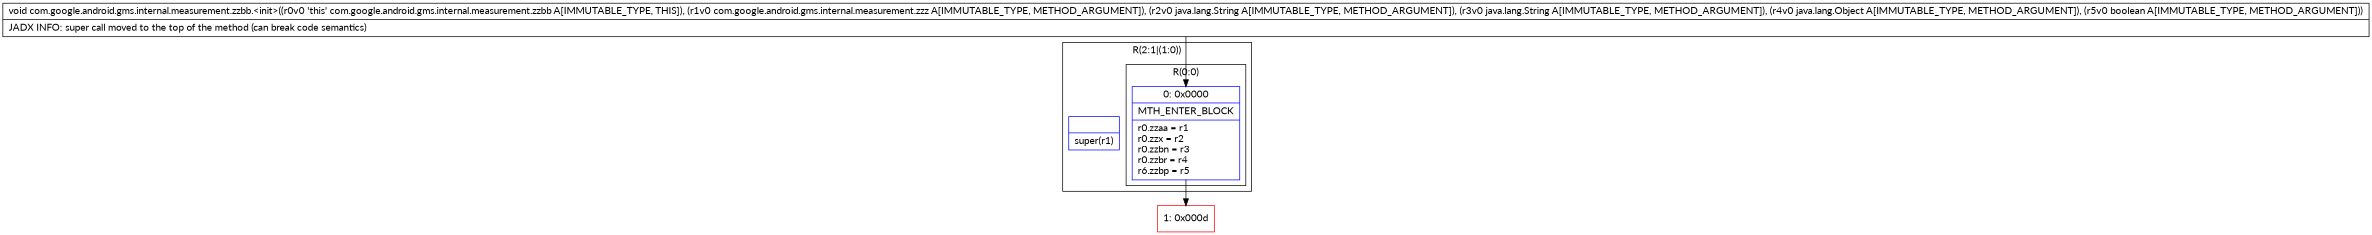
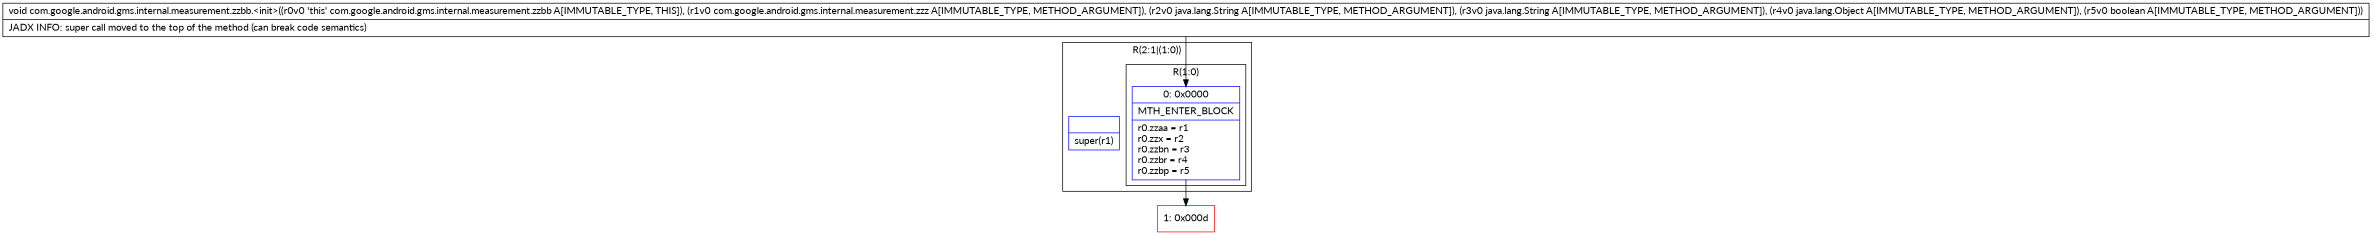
cluster "R(0:0)": label "R(0:0)" -> "R(1:0)"
node "0: 0x0000": text "r6.zzbp = r5" -> "r0.zzbp = r5"
